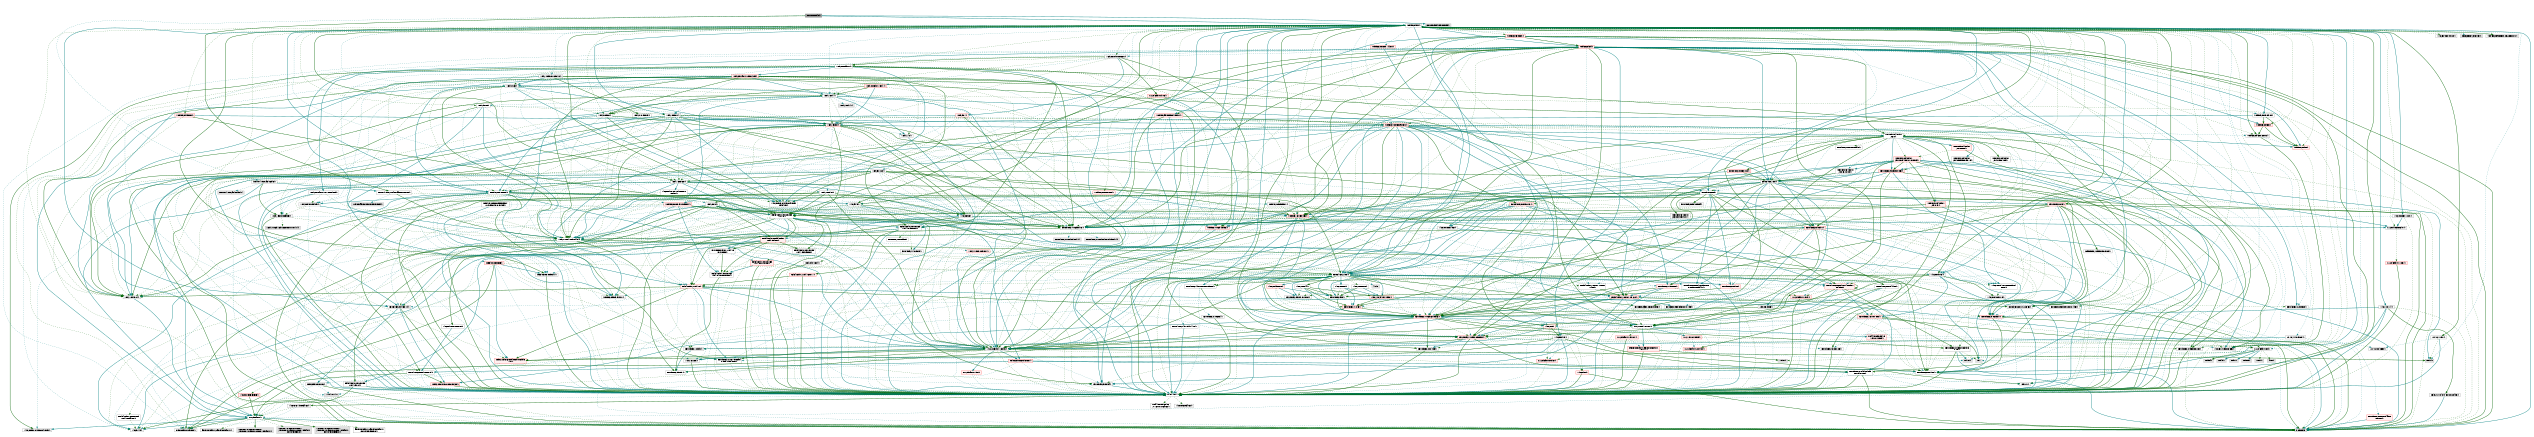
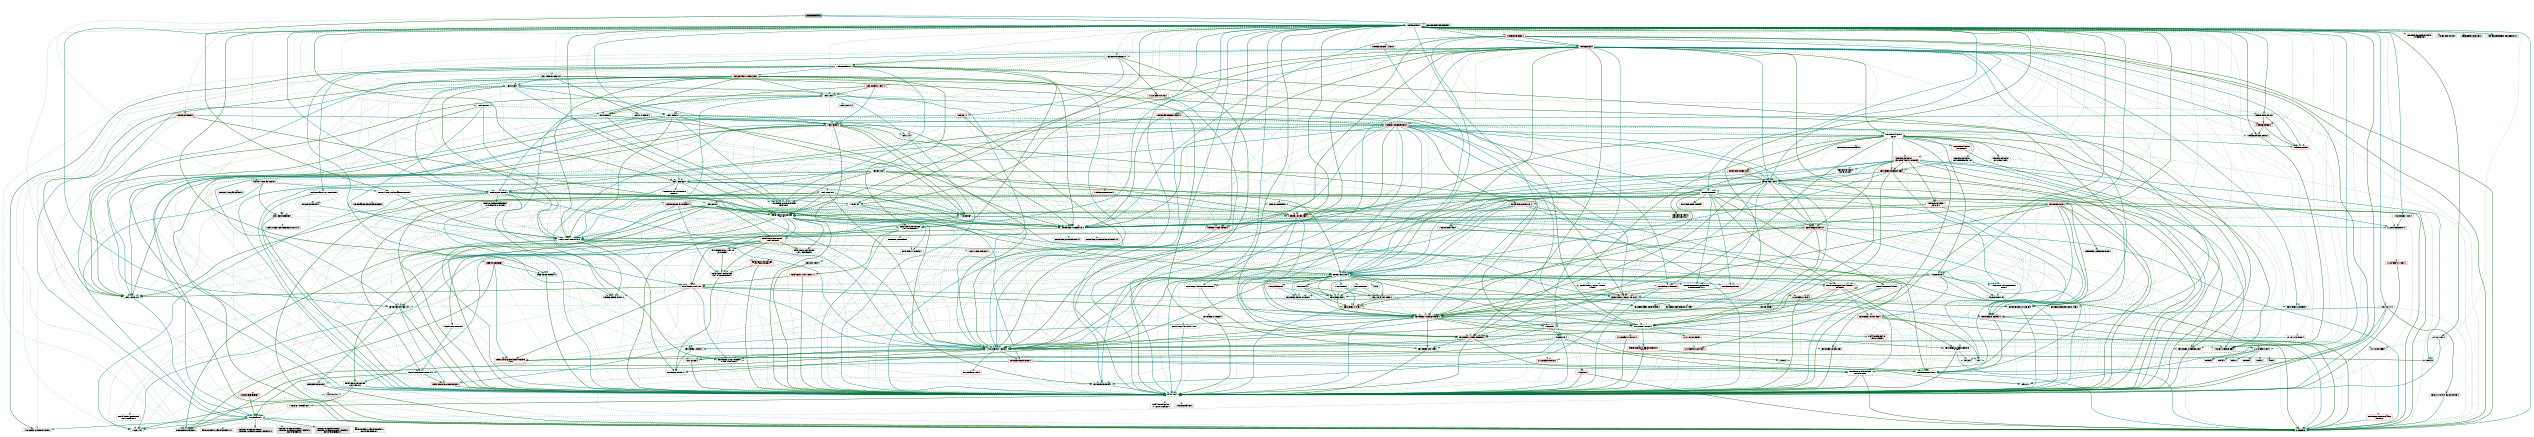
node "Concepts/StructSerializable WithDefaults.h": added
edge "Logging/LogMacros.h" -> "Math/ScalarRegister.h": now "Logging/LogMacros.h" -> "Logging/LogScopedCategory AndVerbosityOverride.h"
node "Serialization/Serialization ArchiveSlots.h": label "Serialization/Serialization ArchiveSlots.h" -> "Serialization/Structured ArchiveSlots.h"
